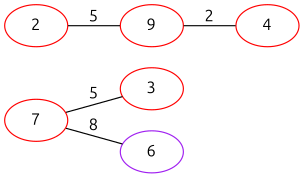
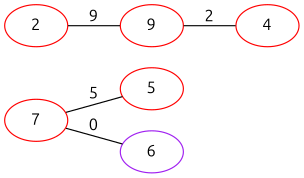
edge "2" -- "9": label "5" -> "9"
node "3": label "3" -> "5"
edge "7" -- "6": label "8" -> "0"
